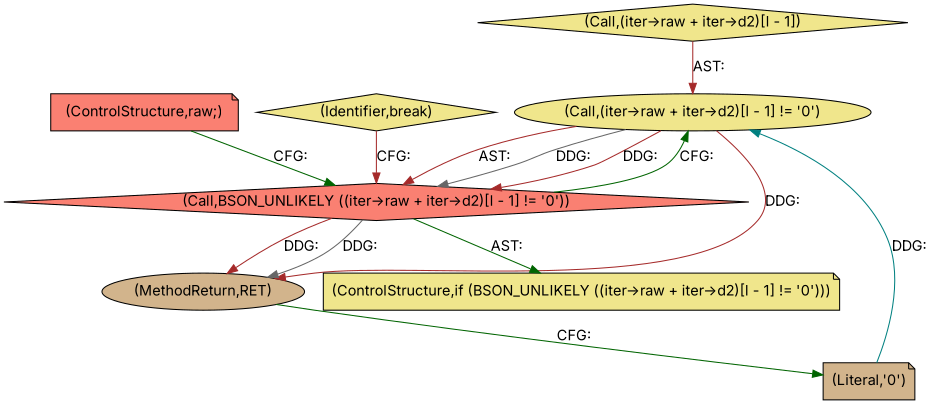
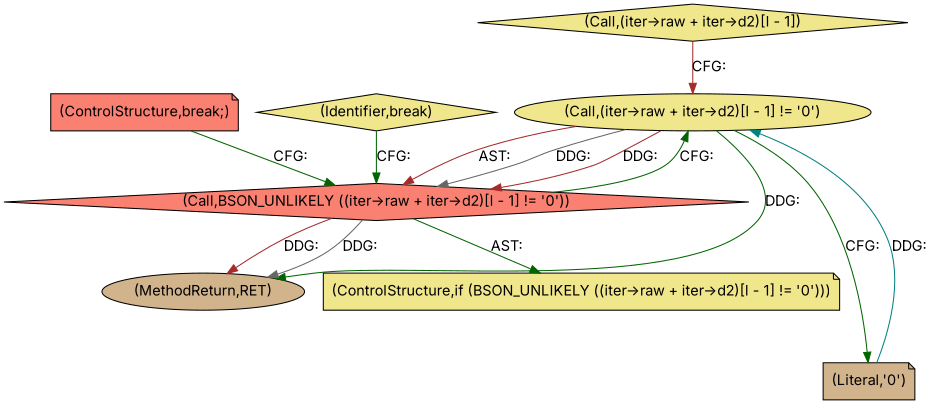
edge "(Call,(iter->raw + iter->d2)[l - 1])" -> "(Call,(iter->raw + iter->d2)[l - 1] != '0')": label "AST: " -> "CFG: "
node "(ControlStructure,raw;)": label "(ControlStructure,raw;)" -> "(ControlStructure,break;)"
edge "(Identifier,break)" -> "(Call,BSON_UNLIKELY ((iter->raw + iter->d2)[l - 1] != '0'))": color brown -> darkgreen
edge "(Call,(iter->raw + iter->d2)[l - 1] != '0')" -> "(MethodReturn,RET)": color brown -> darkgreen
edge "(MethodReturn,RET)" -> "(Literal,'0')": now "(Call,(iter->raw + iter->d2)[l - 1] != '0')" -> "(Literal,'0')"
